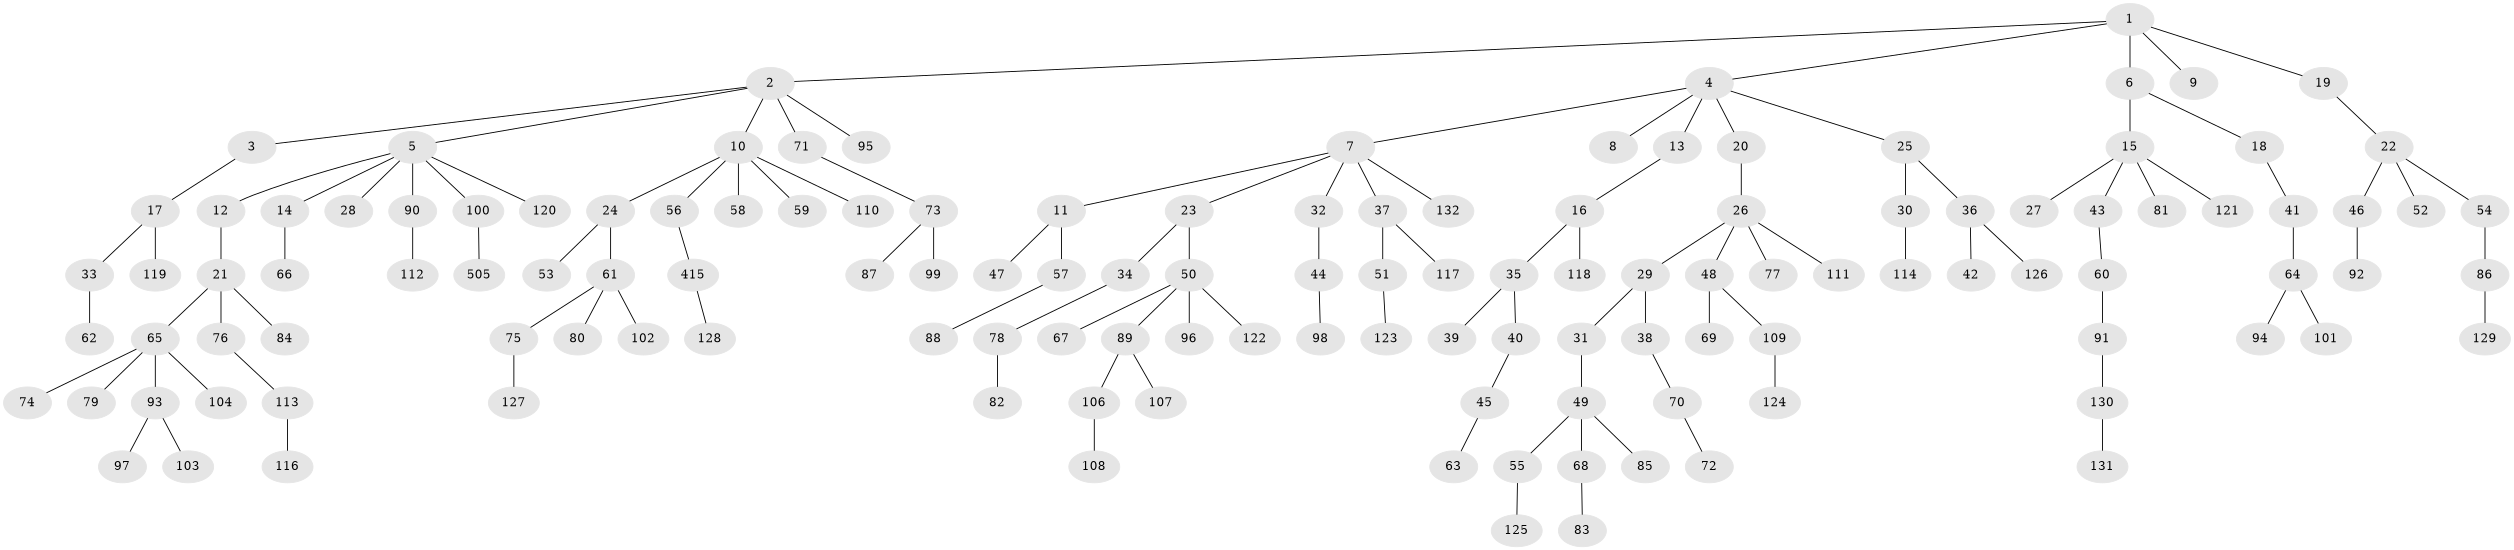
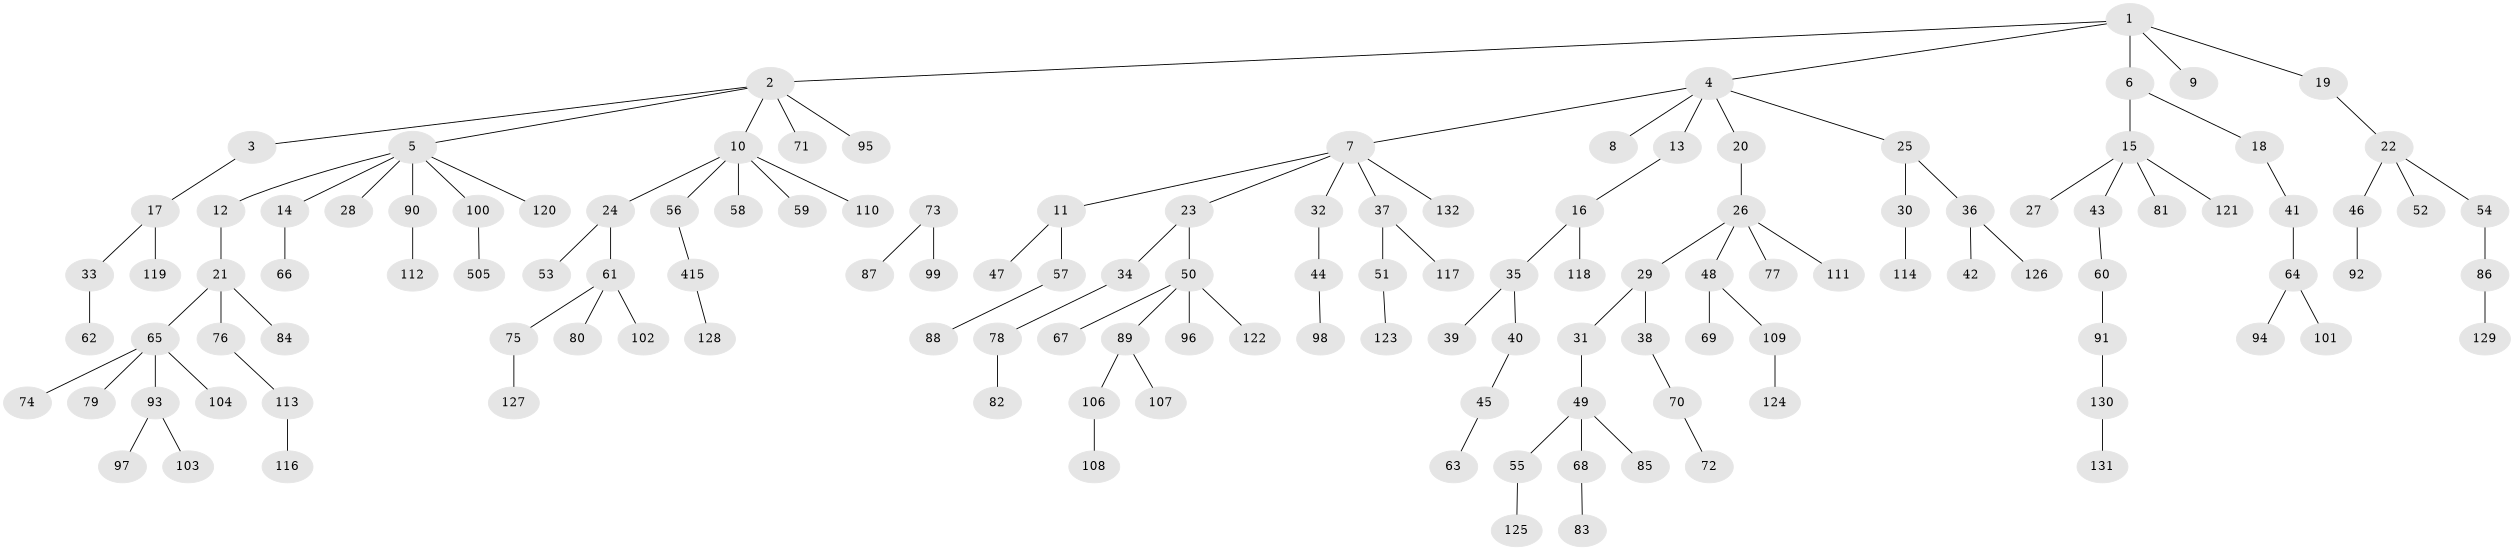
edge "71" -- "73": removed
